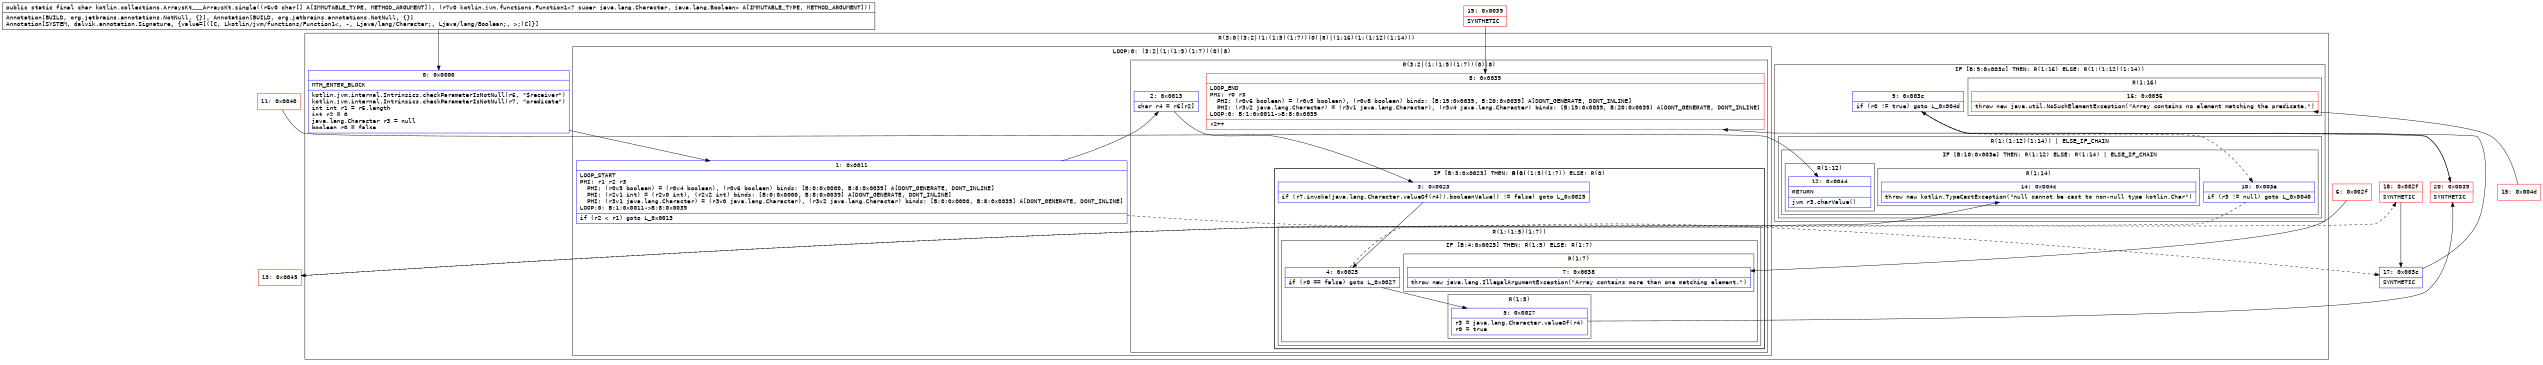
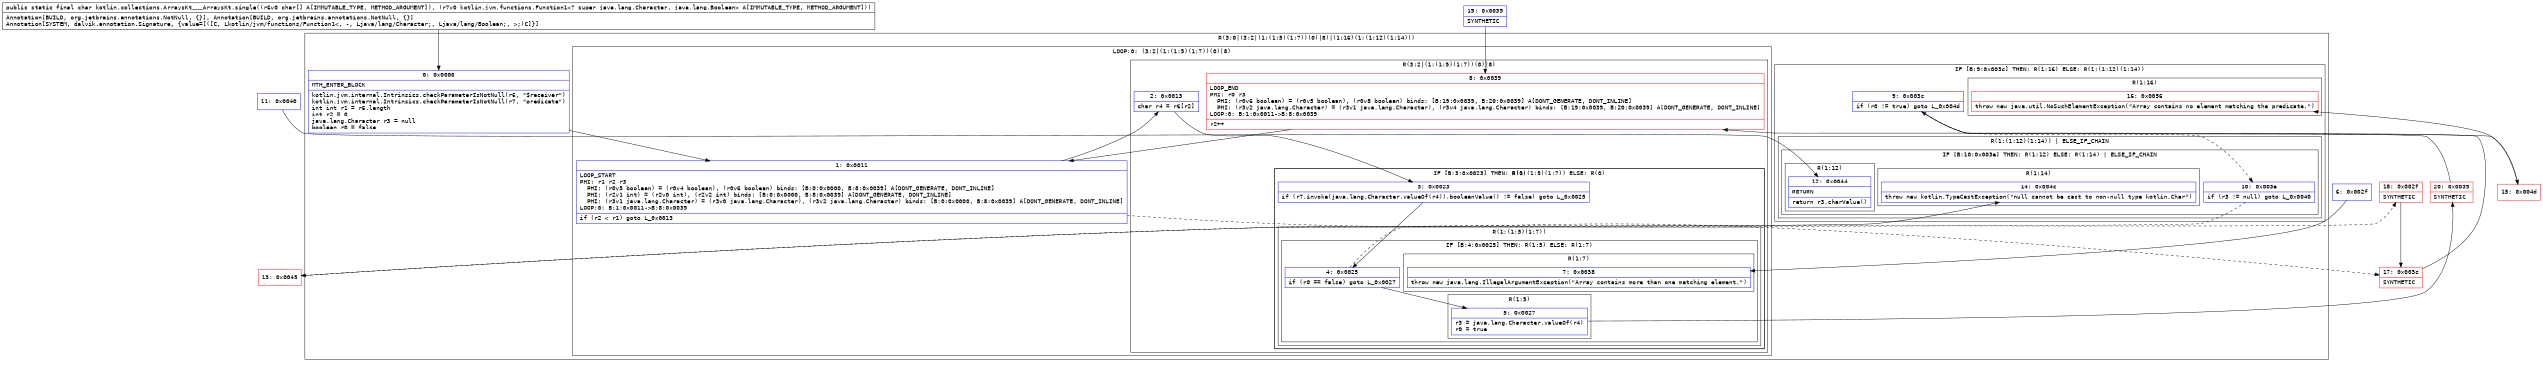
node "19: 0x0039": color red -> blue
node "11: 0x0040": color red -> blue
edge "9: 0x003c" -> "20: 0x0039": now "9: 0x003c" -> "15: 0x004d"
edge "8: 0x0039" -> "1: 0x0011": added
node "6: 0x002f": color red -> blue
node "12: 0x0044": text "jvm r3.charValue()" -> "return r3.charValue()"
node "17: 0x003c": color blue -> red
